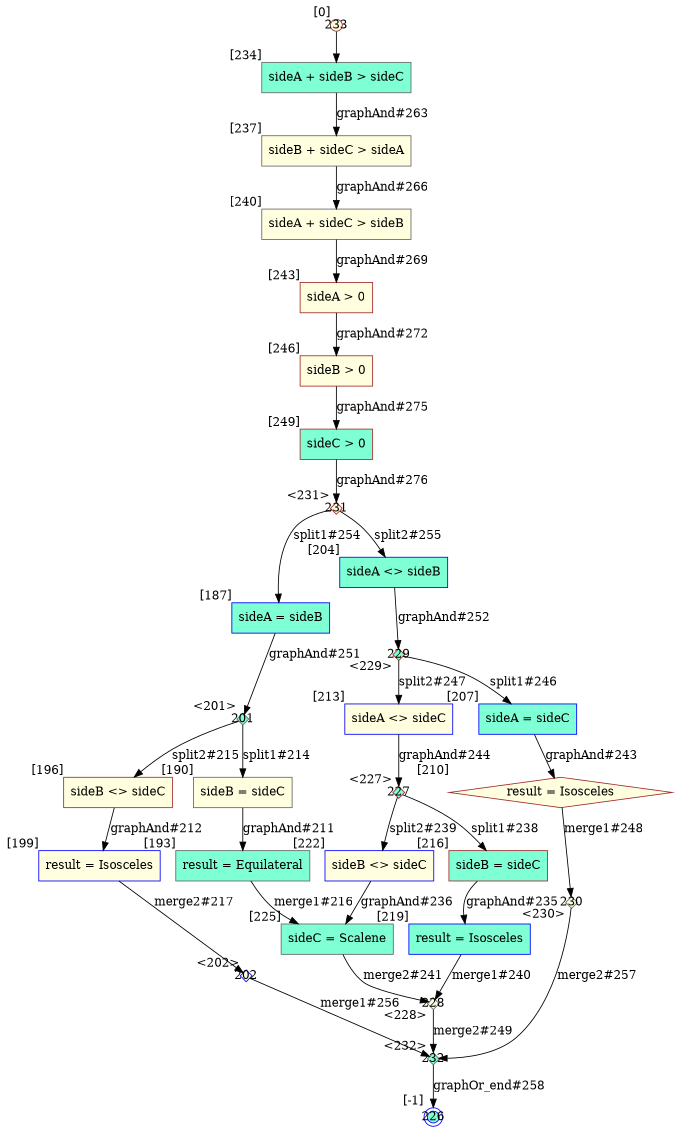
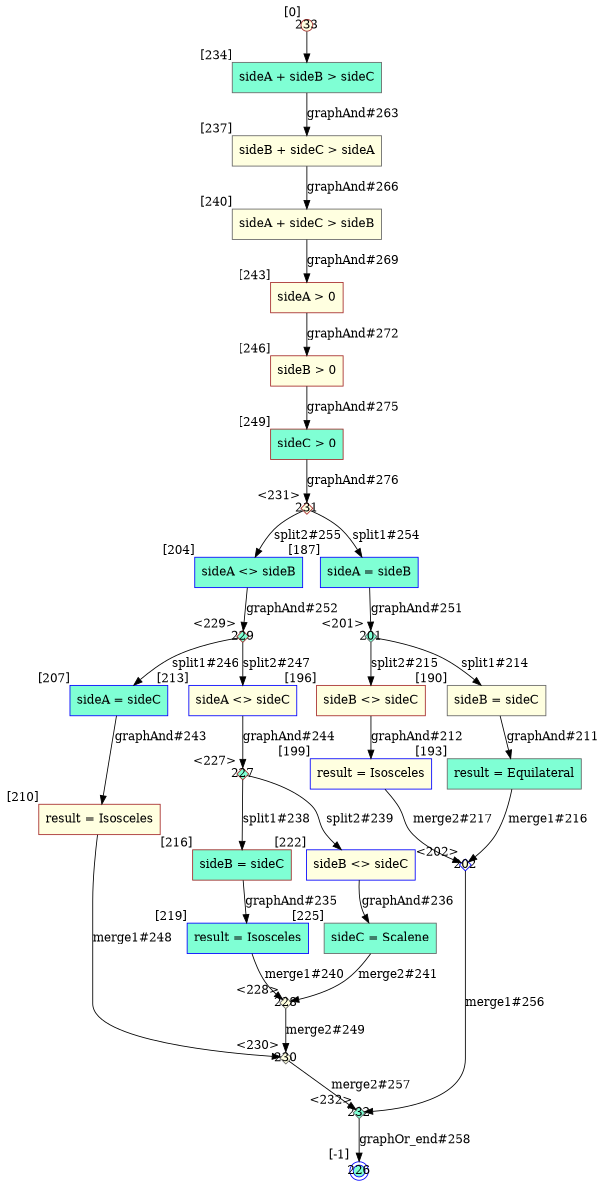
node "result = Isosceles [210]": shape diamond -> box
edge "result = Equilateral [193]" -> "sideC = Scalene [225]": now "result = Equilateral [193]" -> "202 <202>"
edge "228 <228>" -> "232 <232>": now "228 <228>" -> "230 <230>"
